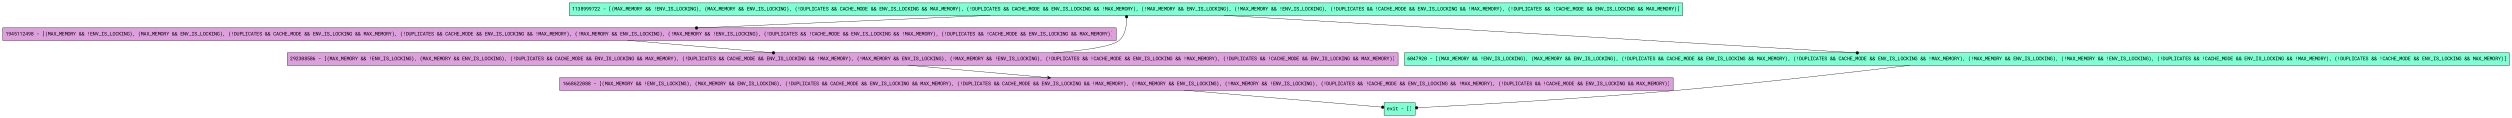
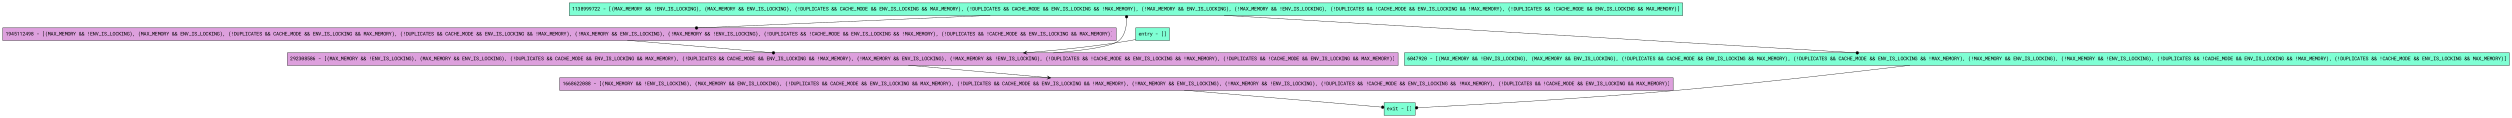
node "entry - []": added
